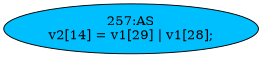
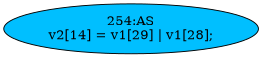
node "257:AS v2[14] = v1[29] | v1[28];": label "257:AS v2[14] = v1[29] | v1[28];" -> "254:AS v2[14] = v1[29] | v1[28];"
